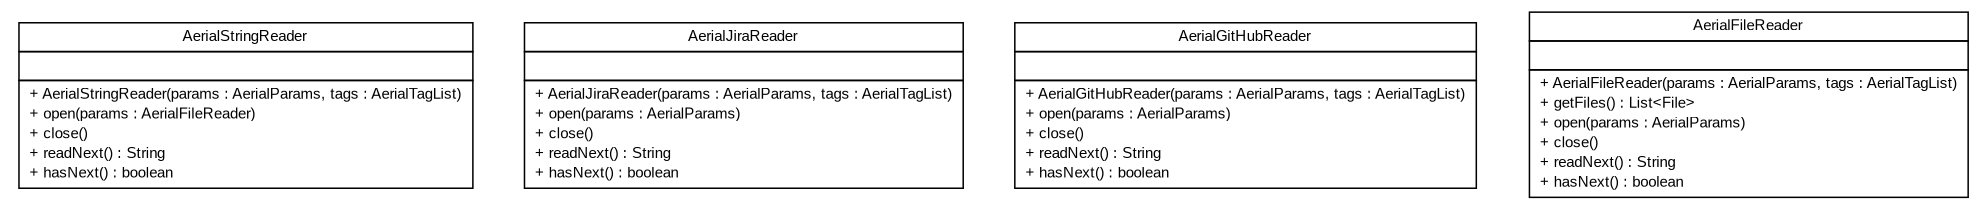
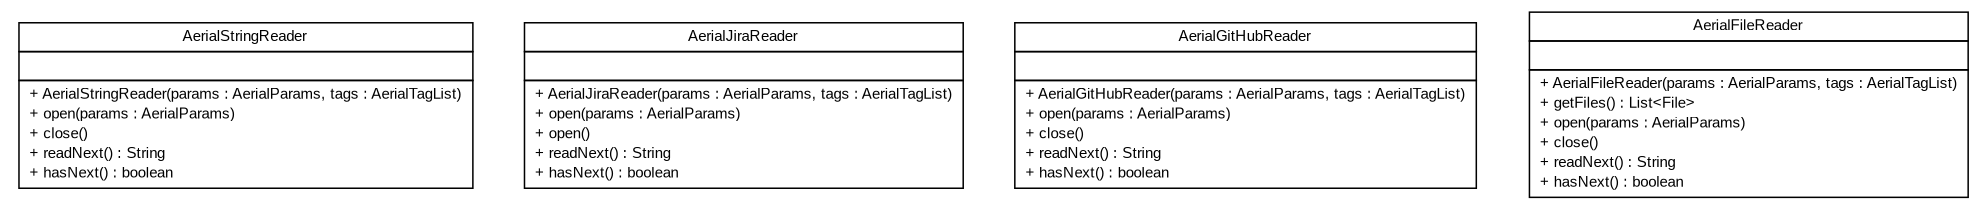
node "AerialStringReader": text "+ open(params : AerialFileReader)" -> "+ open(params : AerialParams)"
node "AerialJiraReader": text "+ close()" -> "+ open()"
